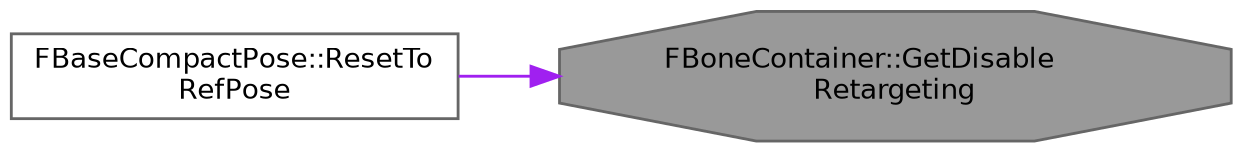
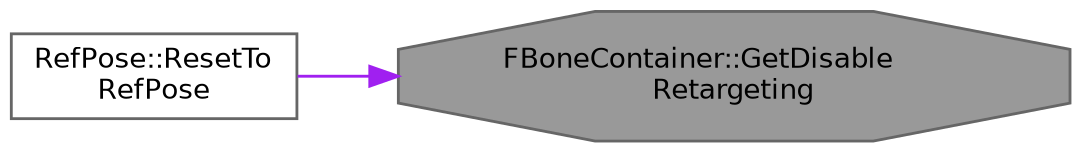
node "FBaseCompactPose::ResetTo RefPose": label "FBaseCompactPose::ResetTo RefPose" -> "RefPose::ResetTo RefPose"
